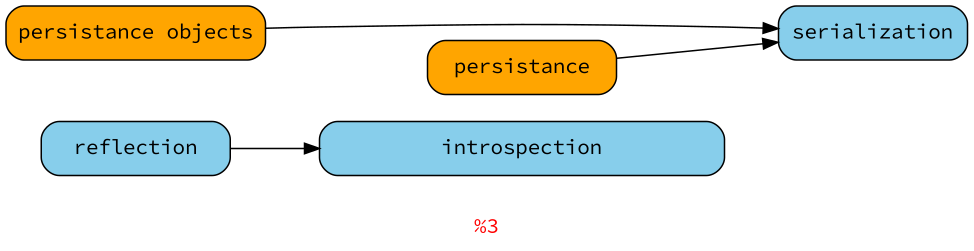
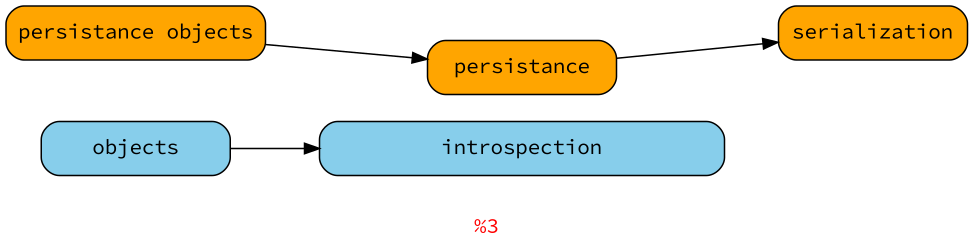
edge "persistance objects" -> "serialization": now "persistance objects" -> "persistance"
node "serialization": fillcolor skyblue -> orange
node "reflection": label "reflection" -> "objects"
